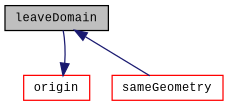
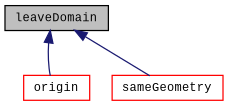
edge "leaveDomain" -> "origin": reversed
